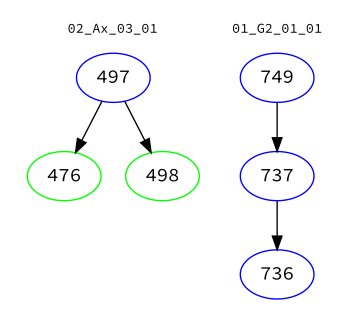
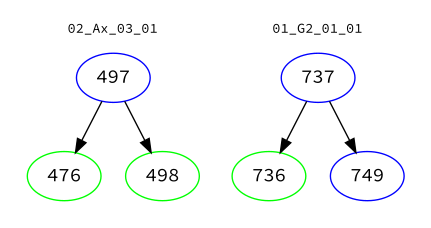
edge "749" -> "737": reversed
node "736": color blue -> green
